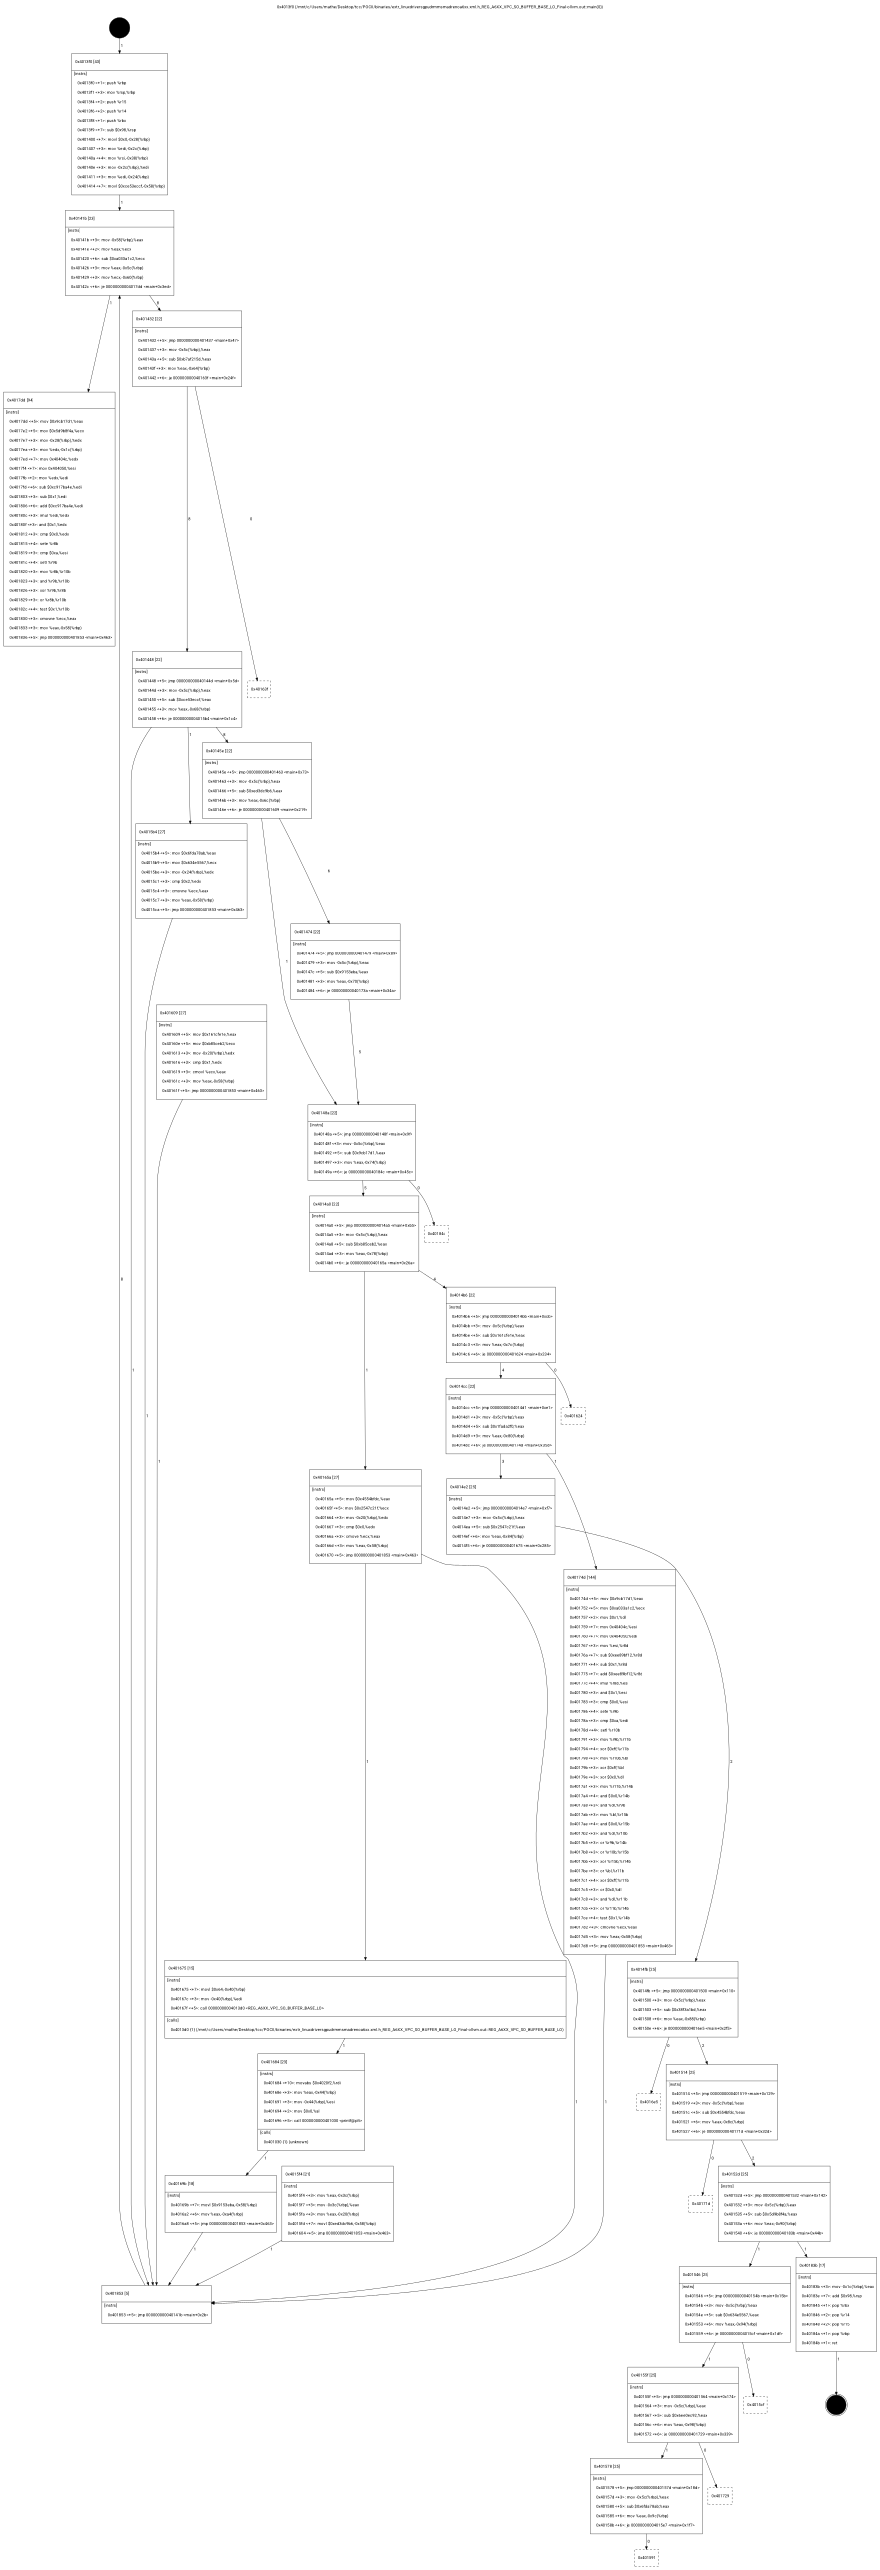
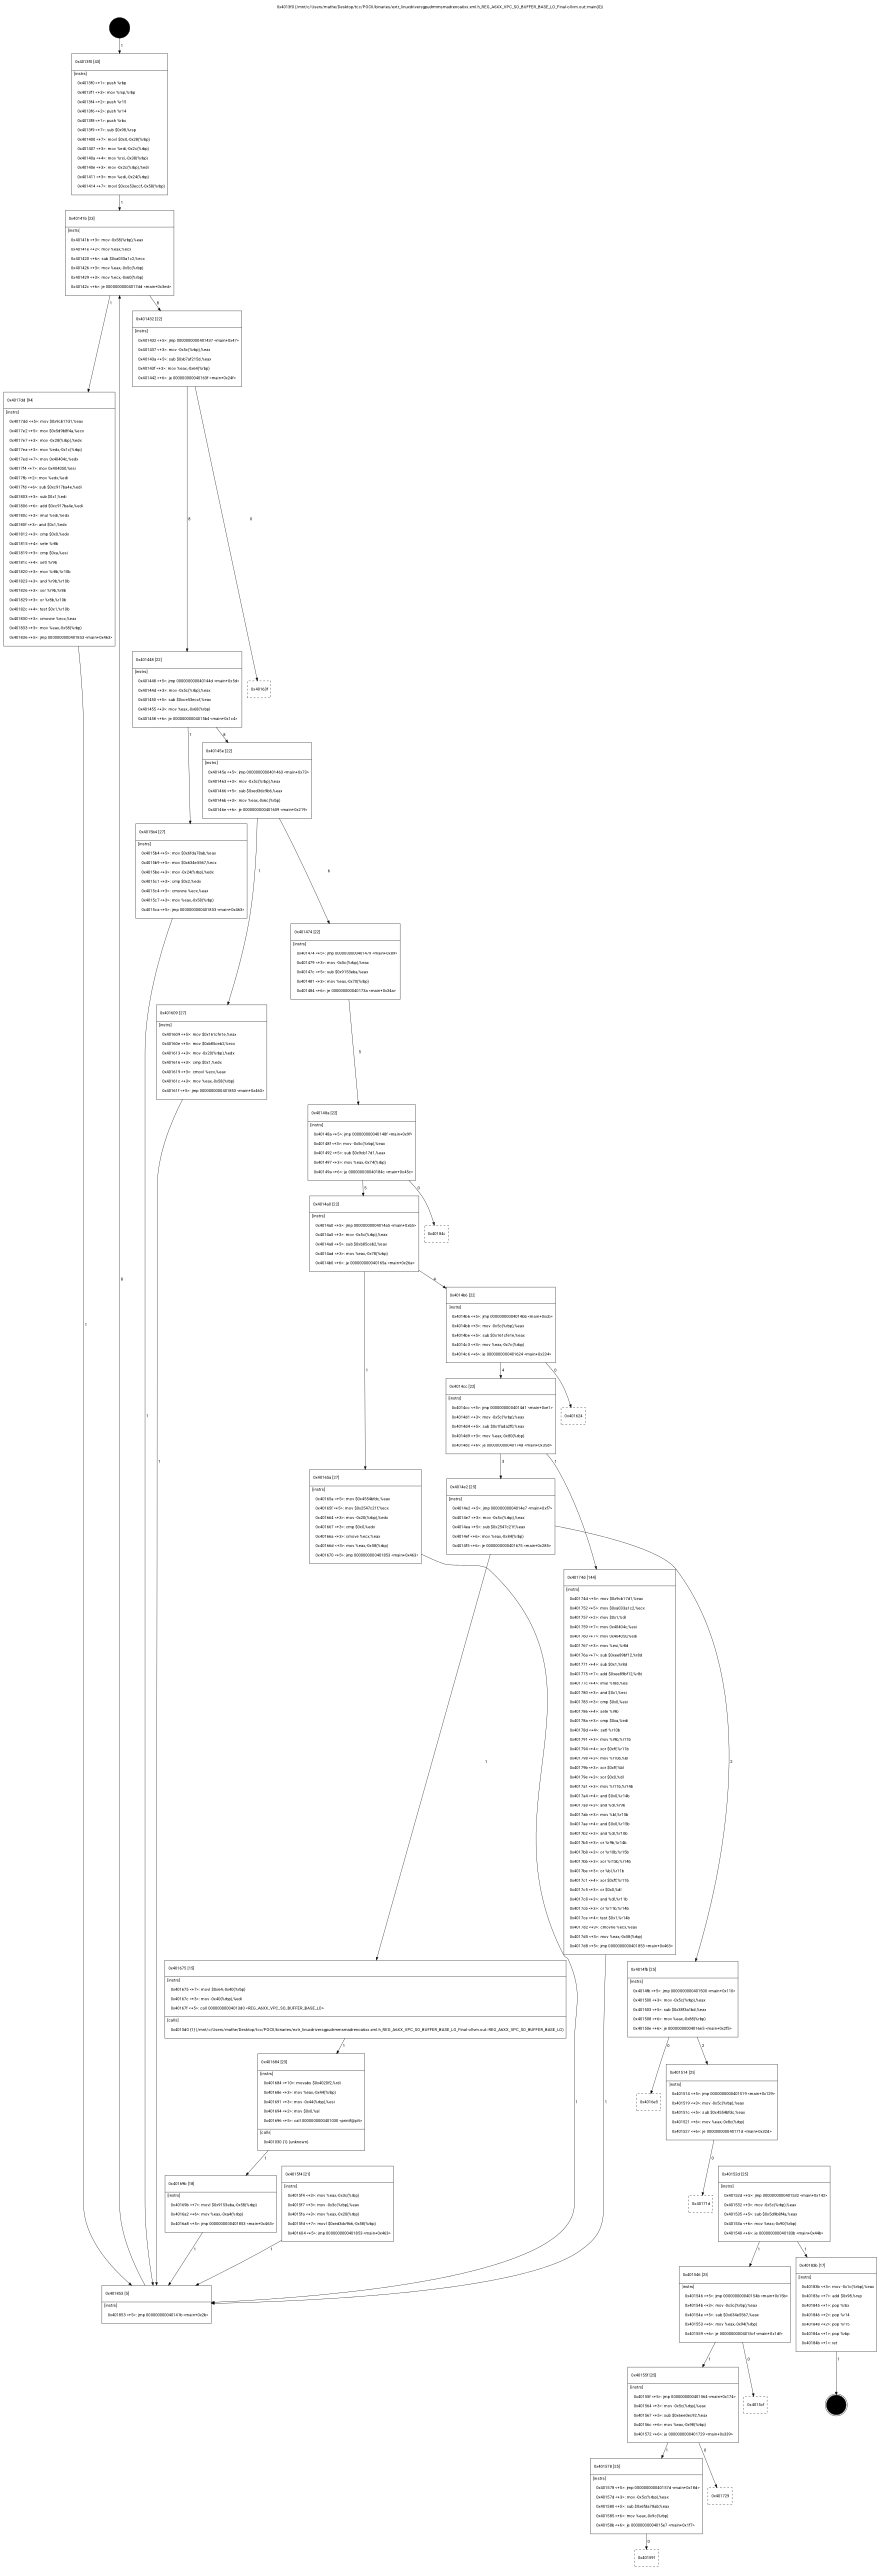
edge "0x40145e [22]" -> "0x40148a [22]": now "0x40145e [22]" -> "0x401609 [27]"
edge "0x401448 [22]" -> "0x401853 [5]": now "0x4017dd [94]" -> "0x401853 [5]"
edge "0x40165a [27]" -> "0x401675 [15]": now "0x4014e2 [25]" -> "0x401675 [15]"
edge "0x401514 [25]" -> "0x40152d [25]": removed, label "2"
